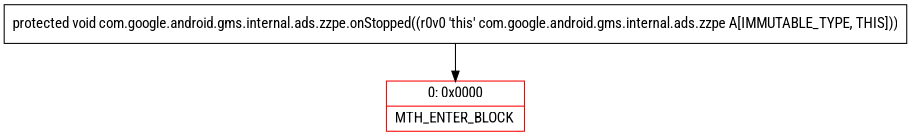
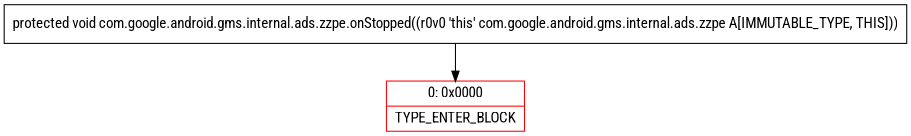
node "0: 0x0000": text "MTH_ENTER_BLOCK" -> "TYPE_ENTER_BLOCK"
